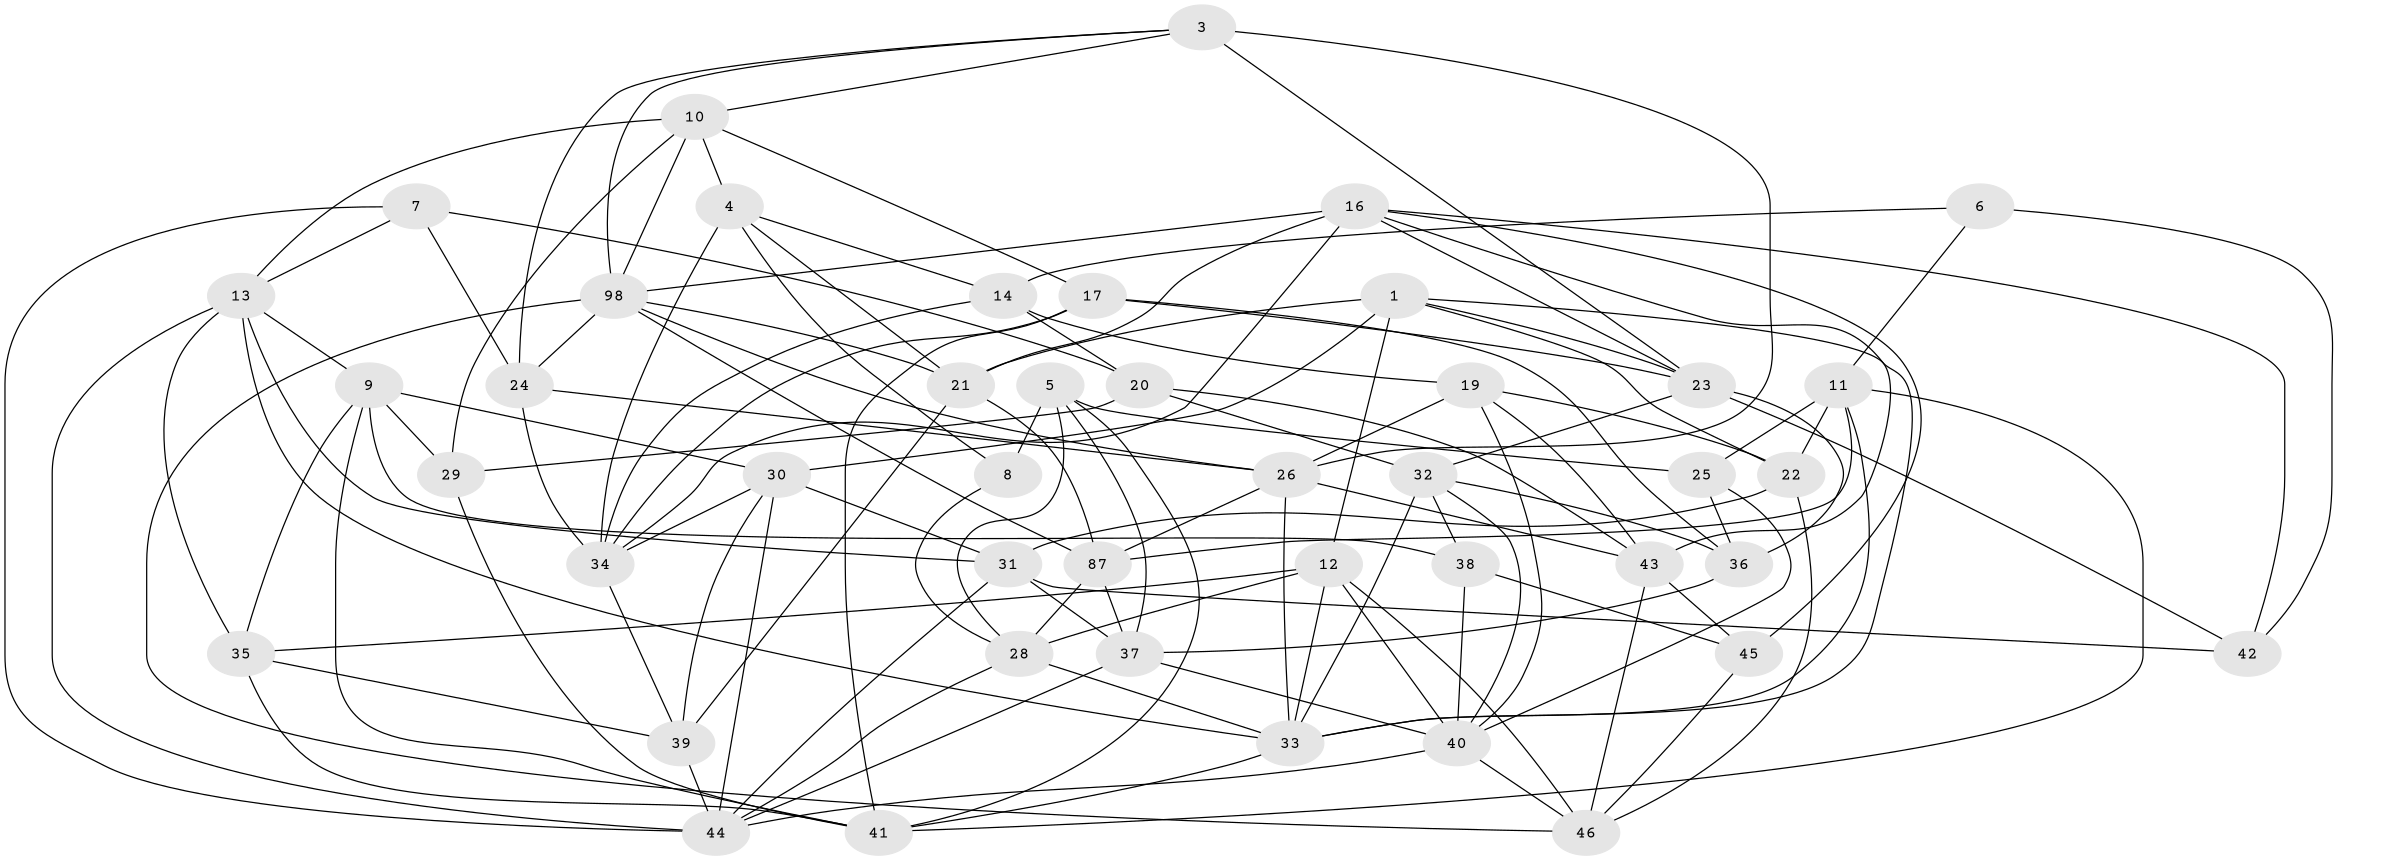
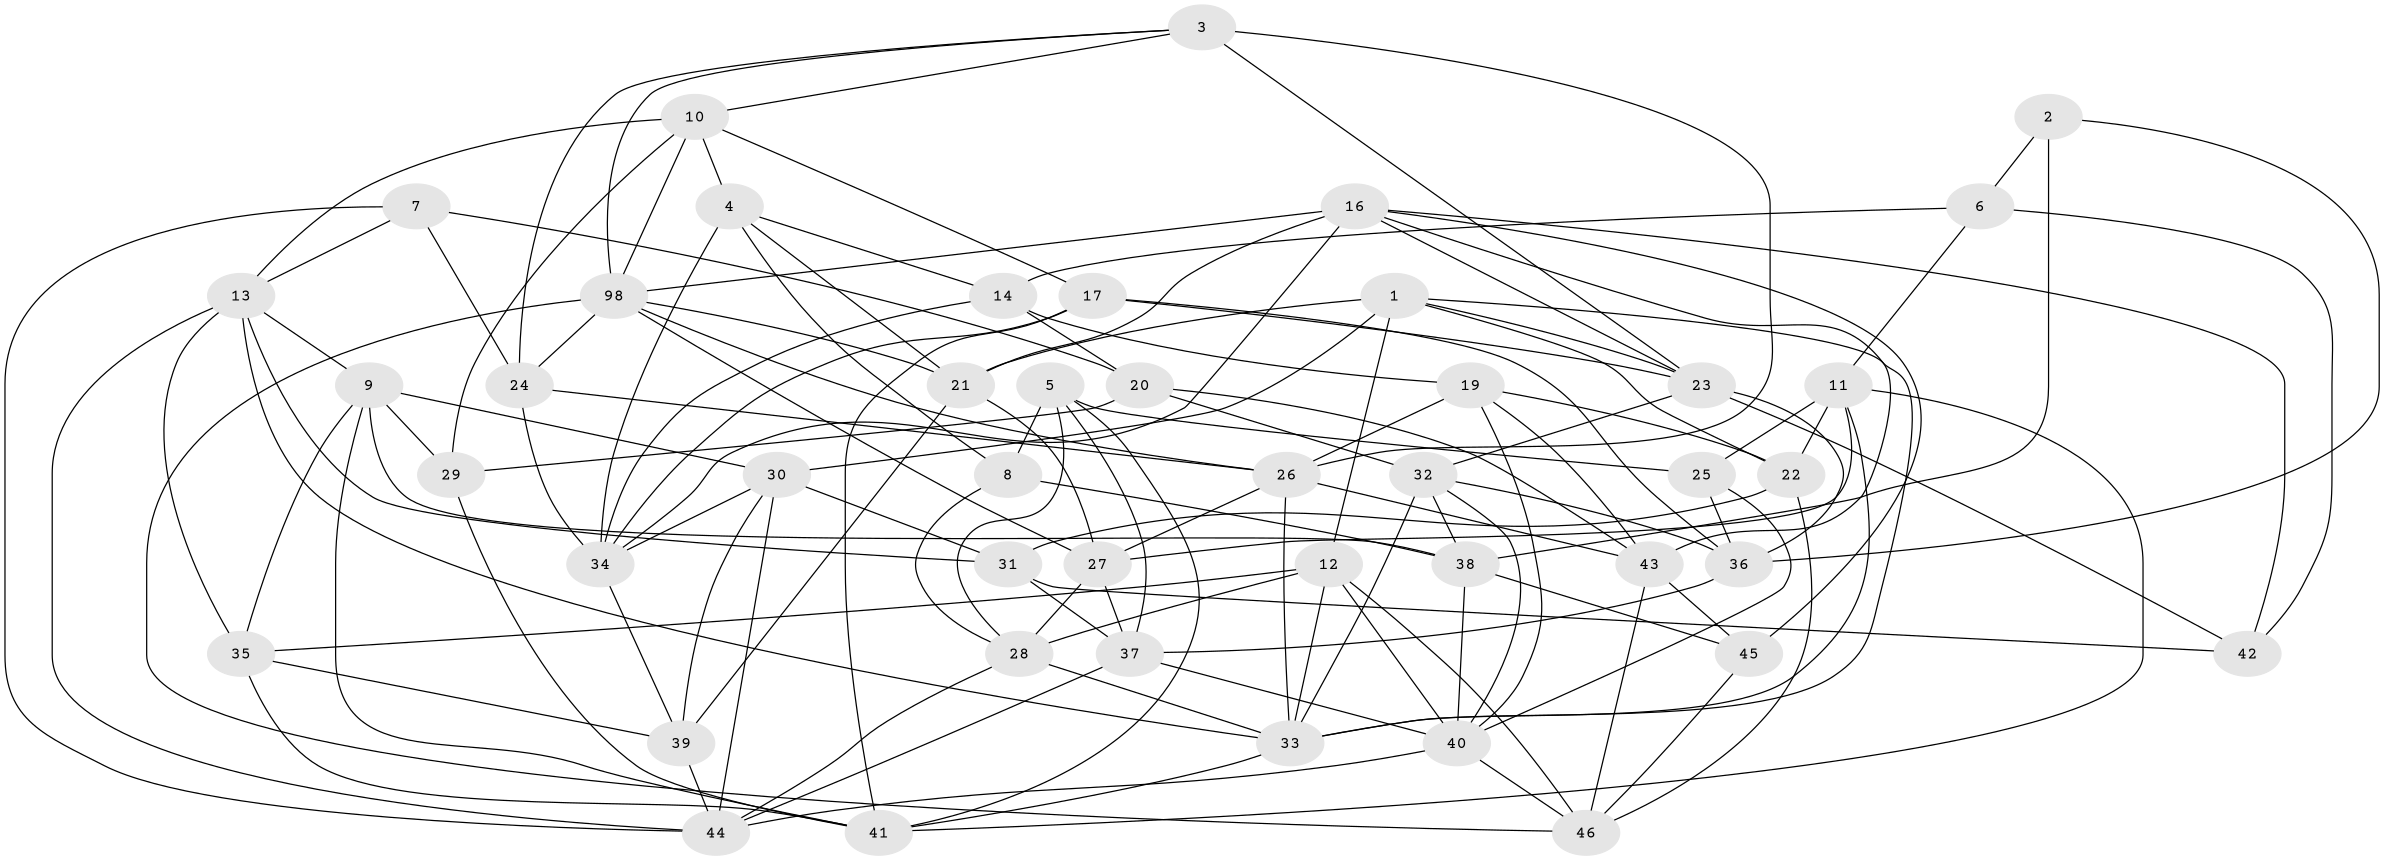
node "2": added
edge "8" -- "38": added
node "87": label "87" -> "27"
edge "31" -- "44": removed
